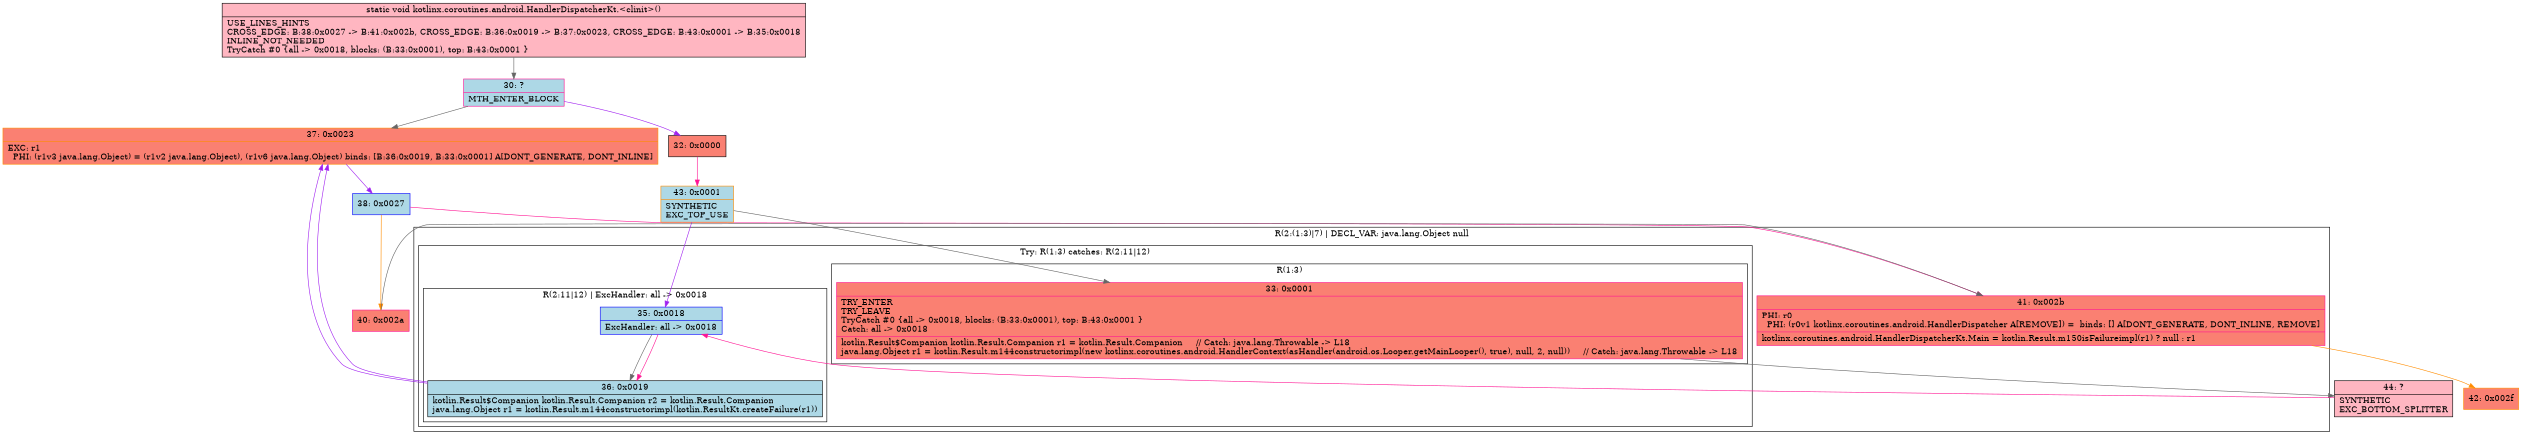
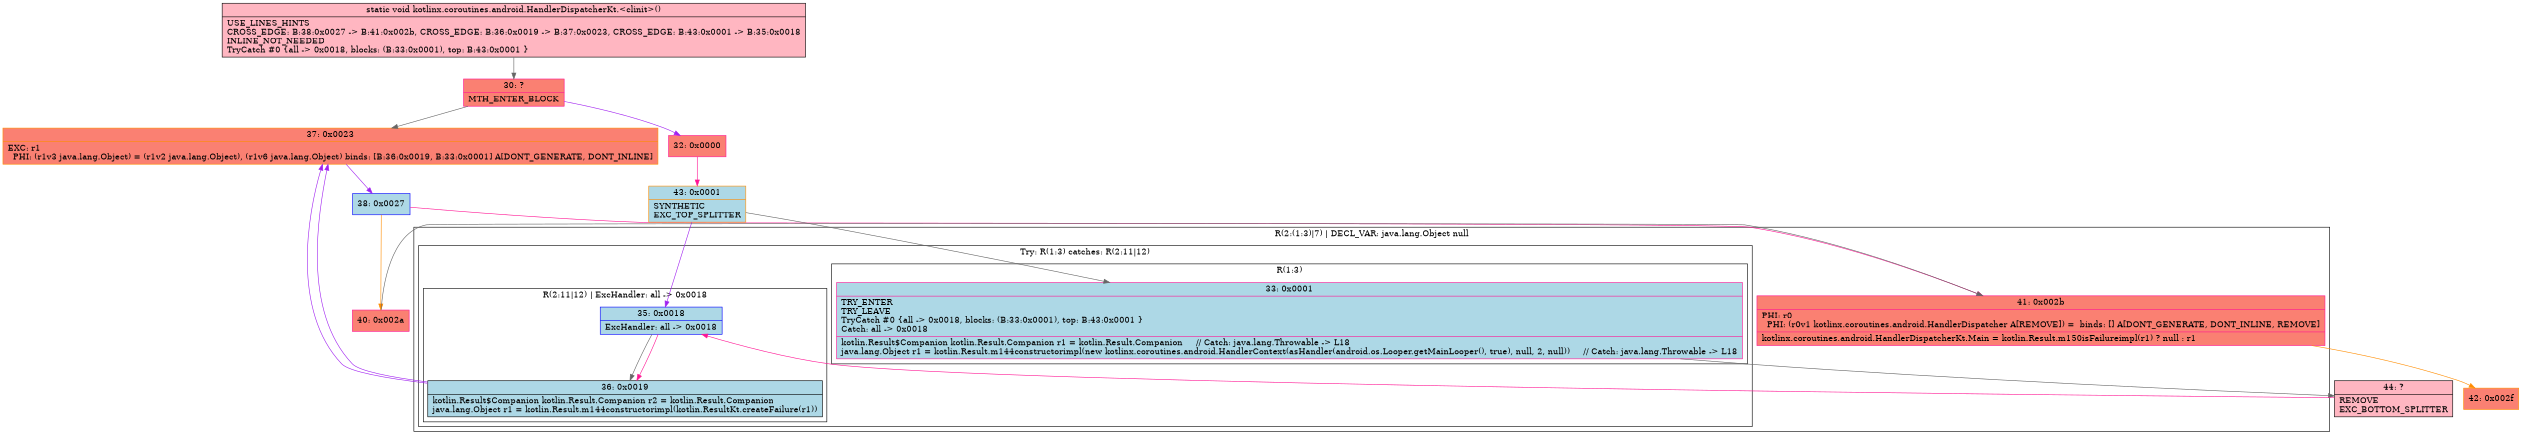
node "30: ?": fillcolor lightblue -> salmon
node "32: 0x0000": color black -> deeppink
node "43: 0x0001": text "EXC_TOP_USE" -> "EXC_TOP_SPLITTER"
node "33: 0x0001": fillcolor salmon -> lightblue
node "44: ?": text "SYNTHETIC" -> "REMOVE"
